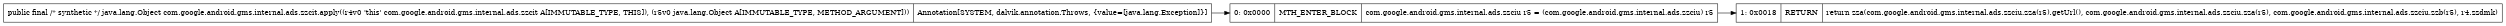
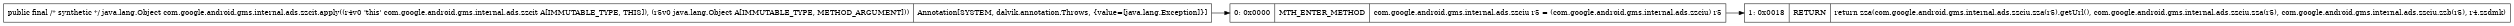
node "0: 0x0000": text "MTH_ENTER_BLOCK" -> "MTH_ENTER_METHOD"
